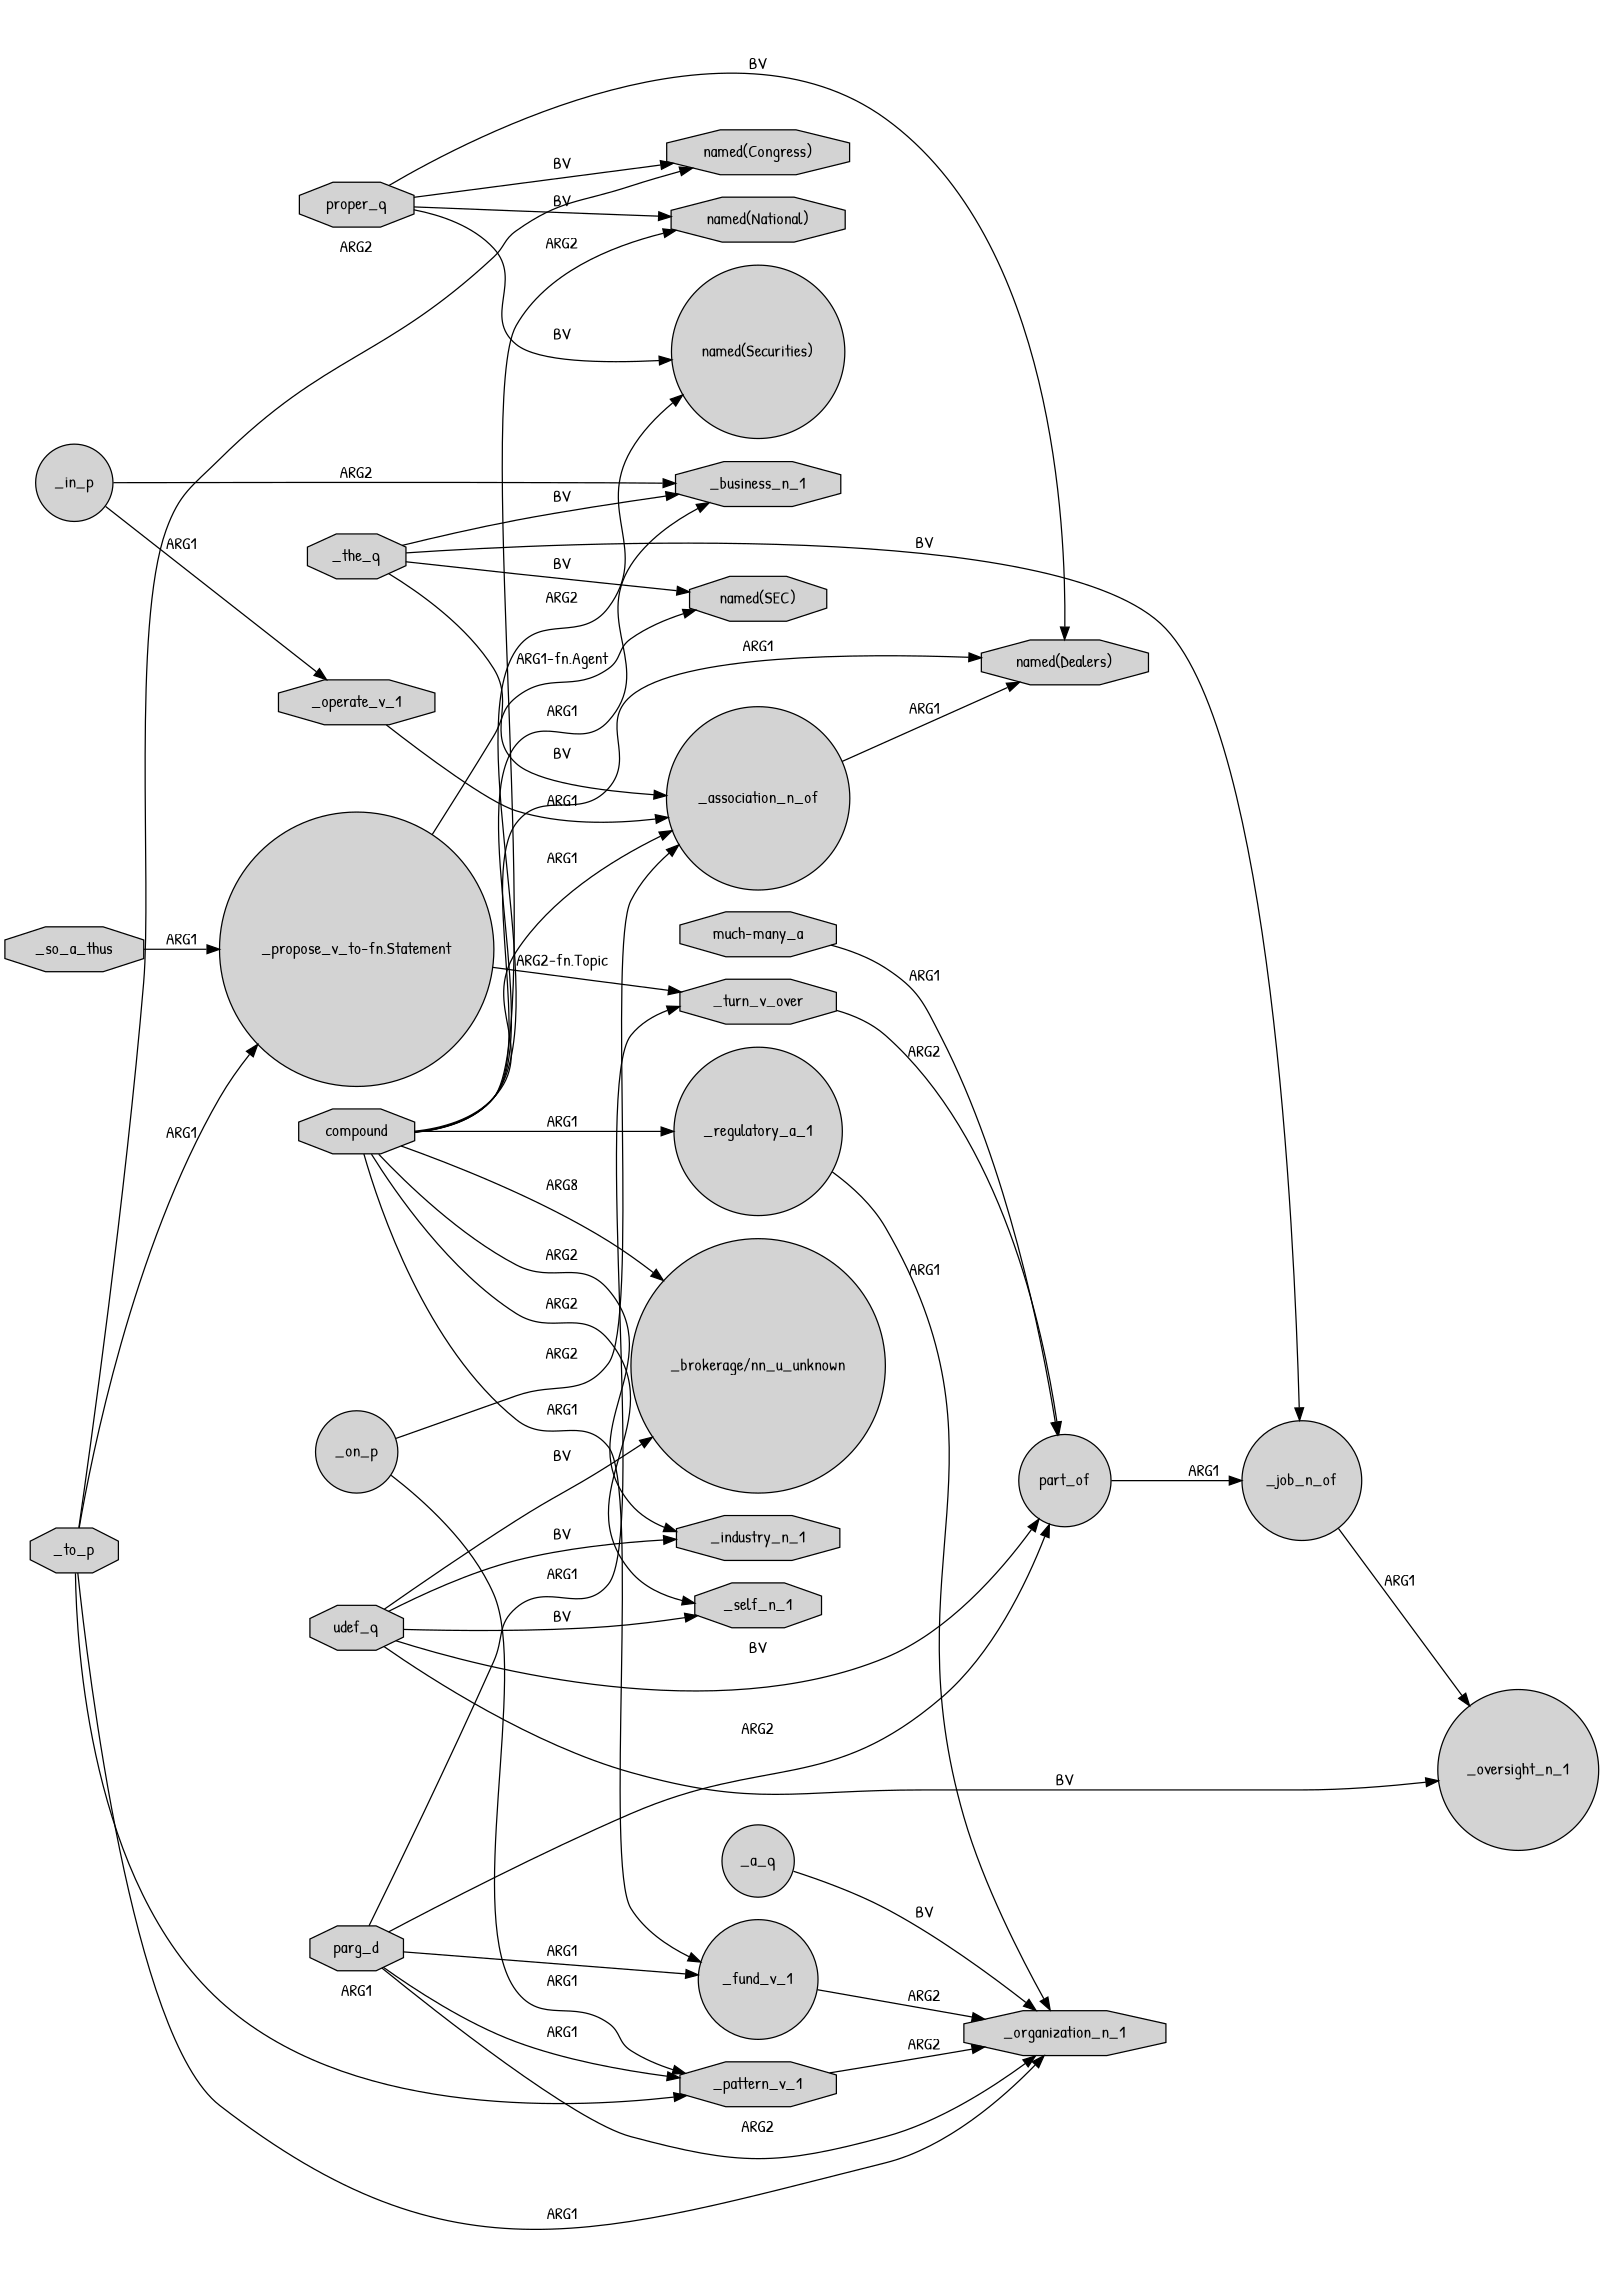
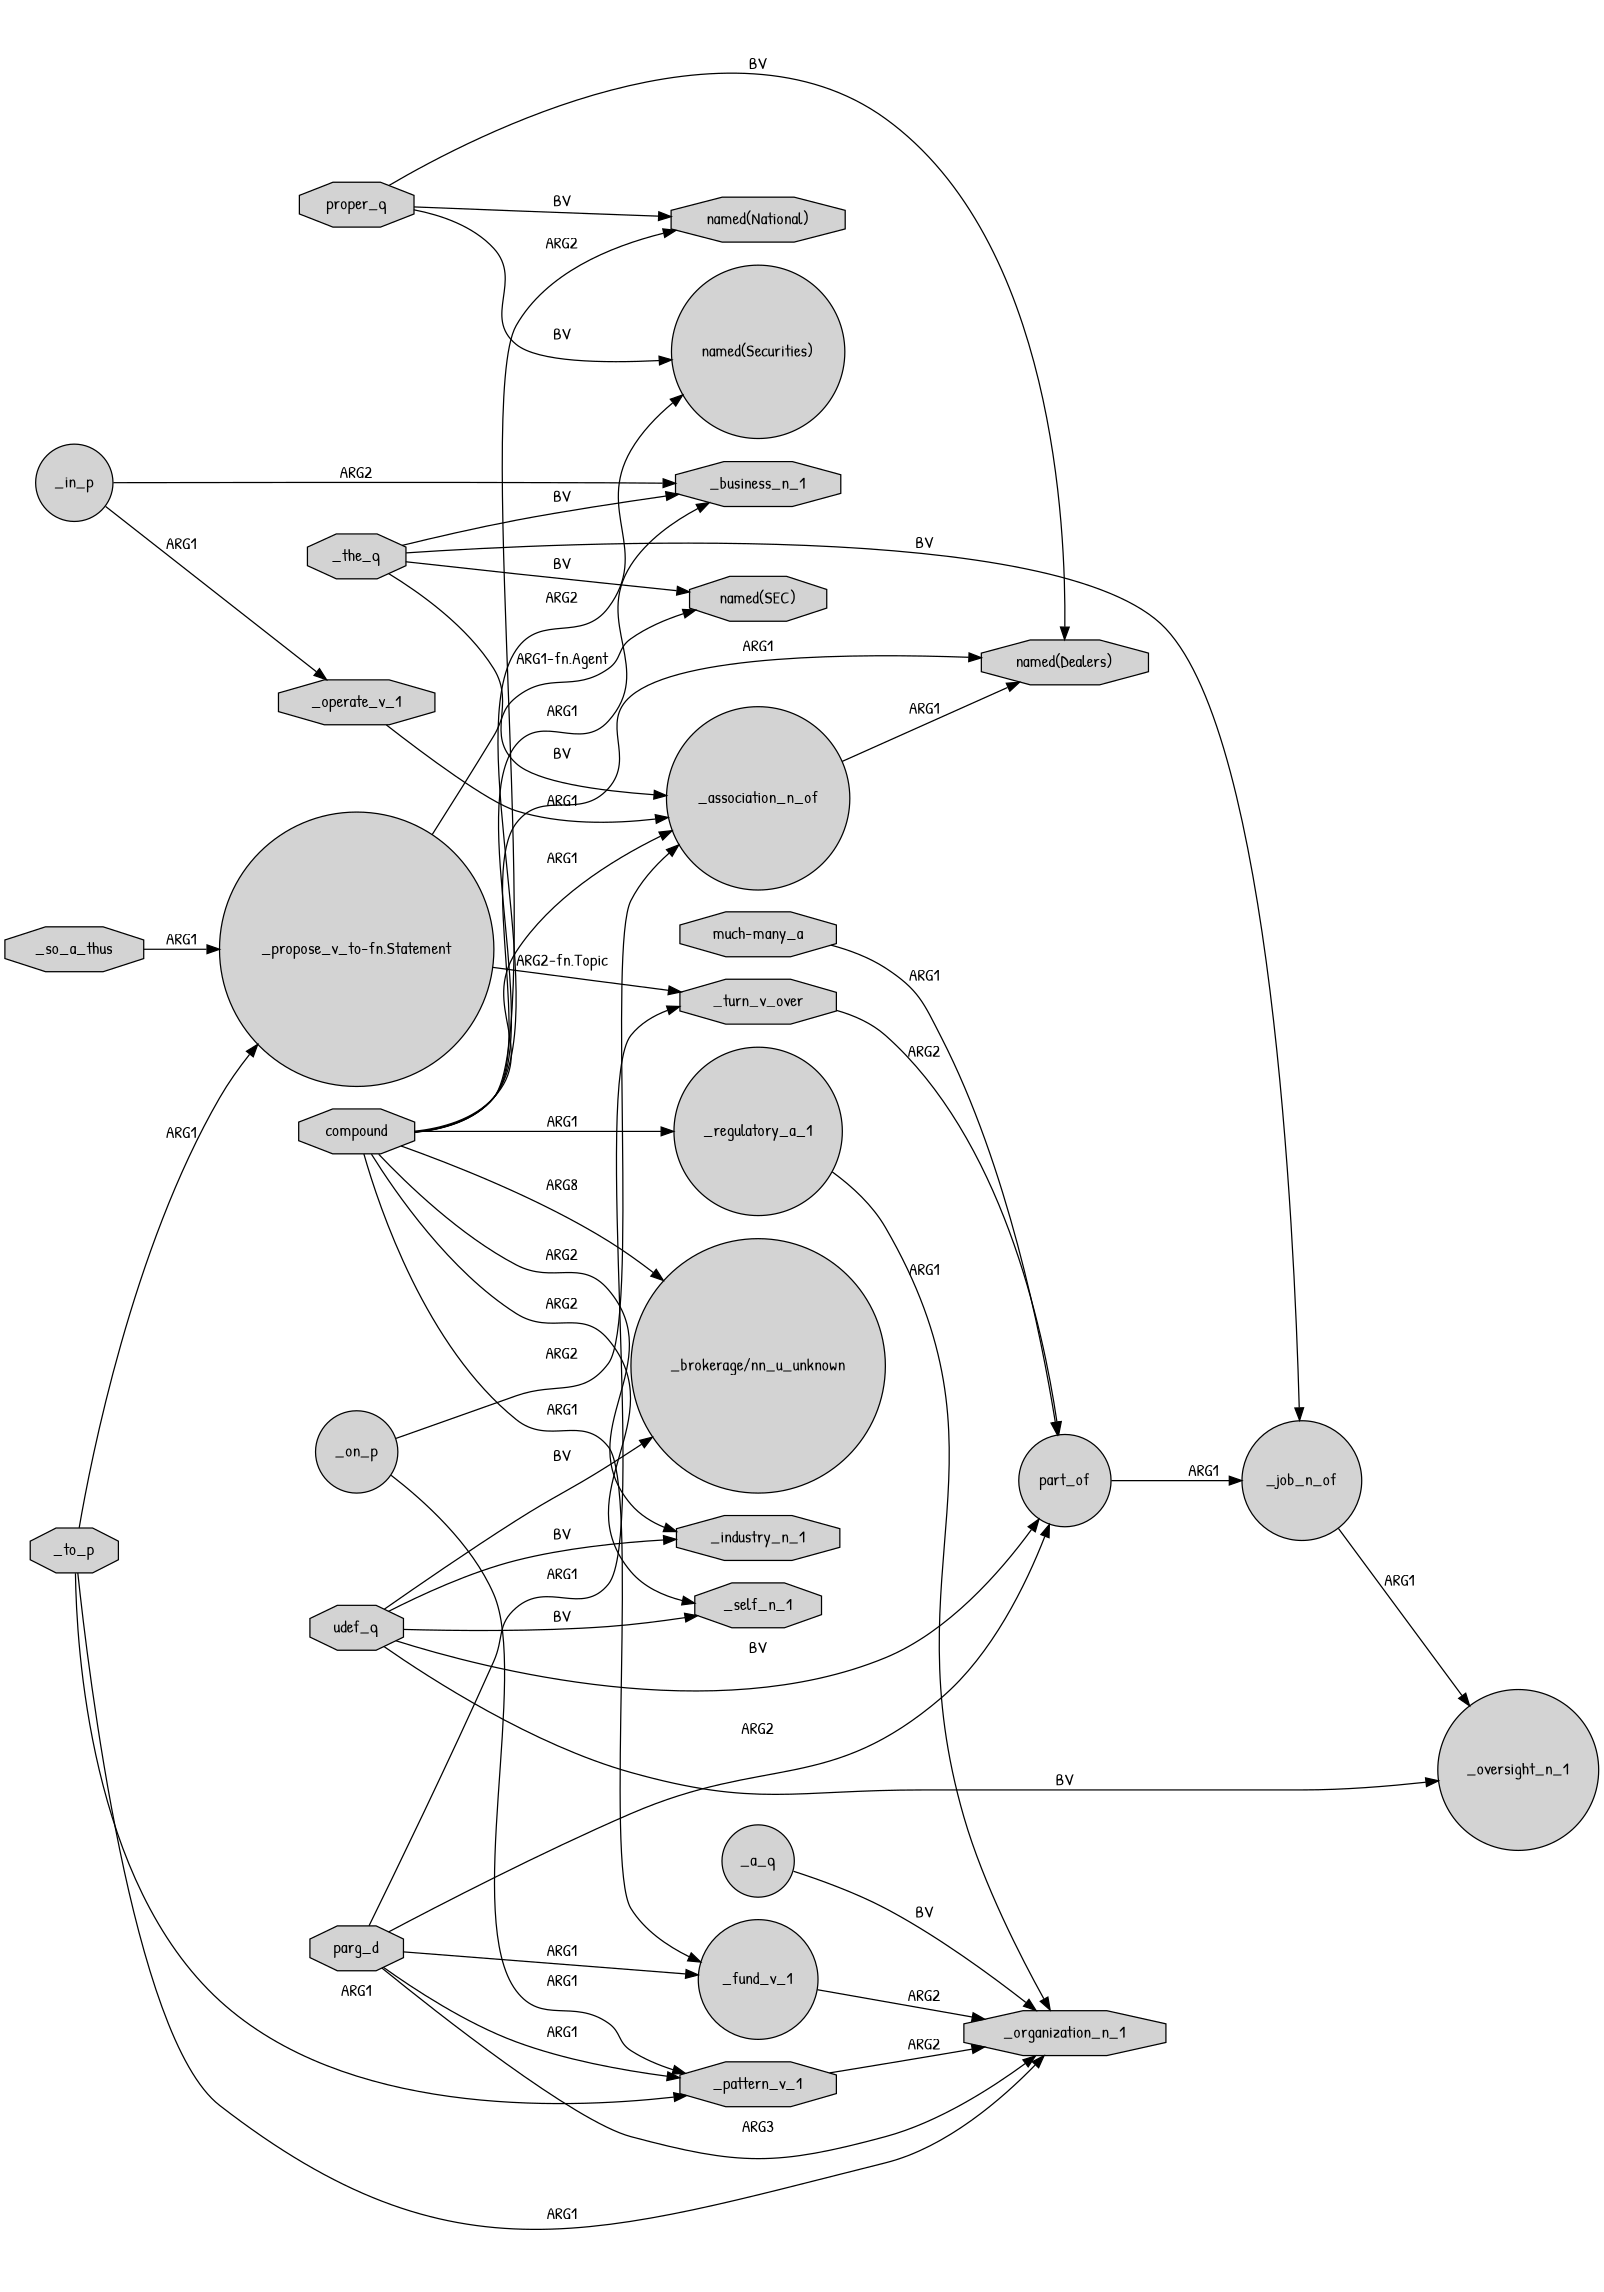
node "named(Congress)": removed
edge "parg_d" -> "_organization_n_1": label "ARG2" -> "ARG3"
